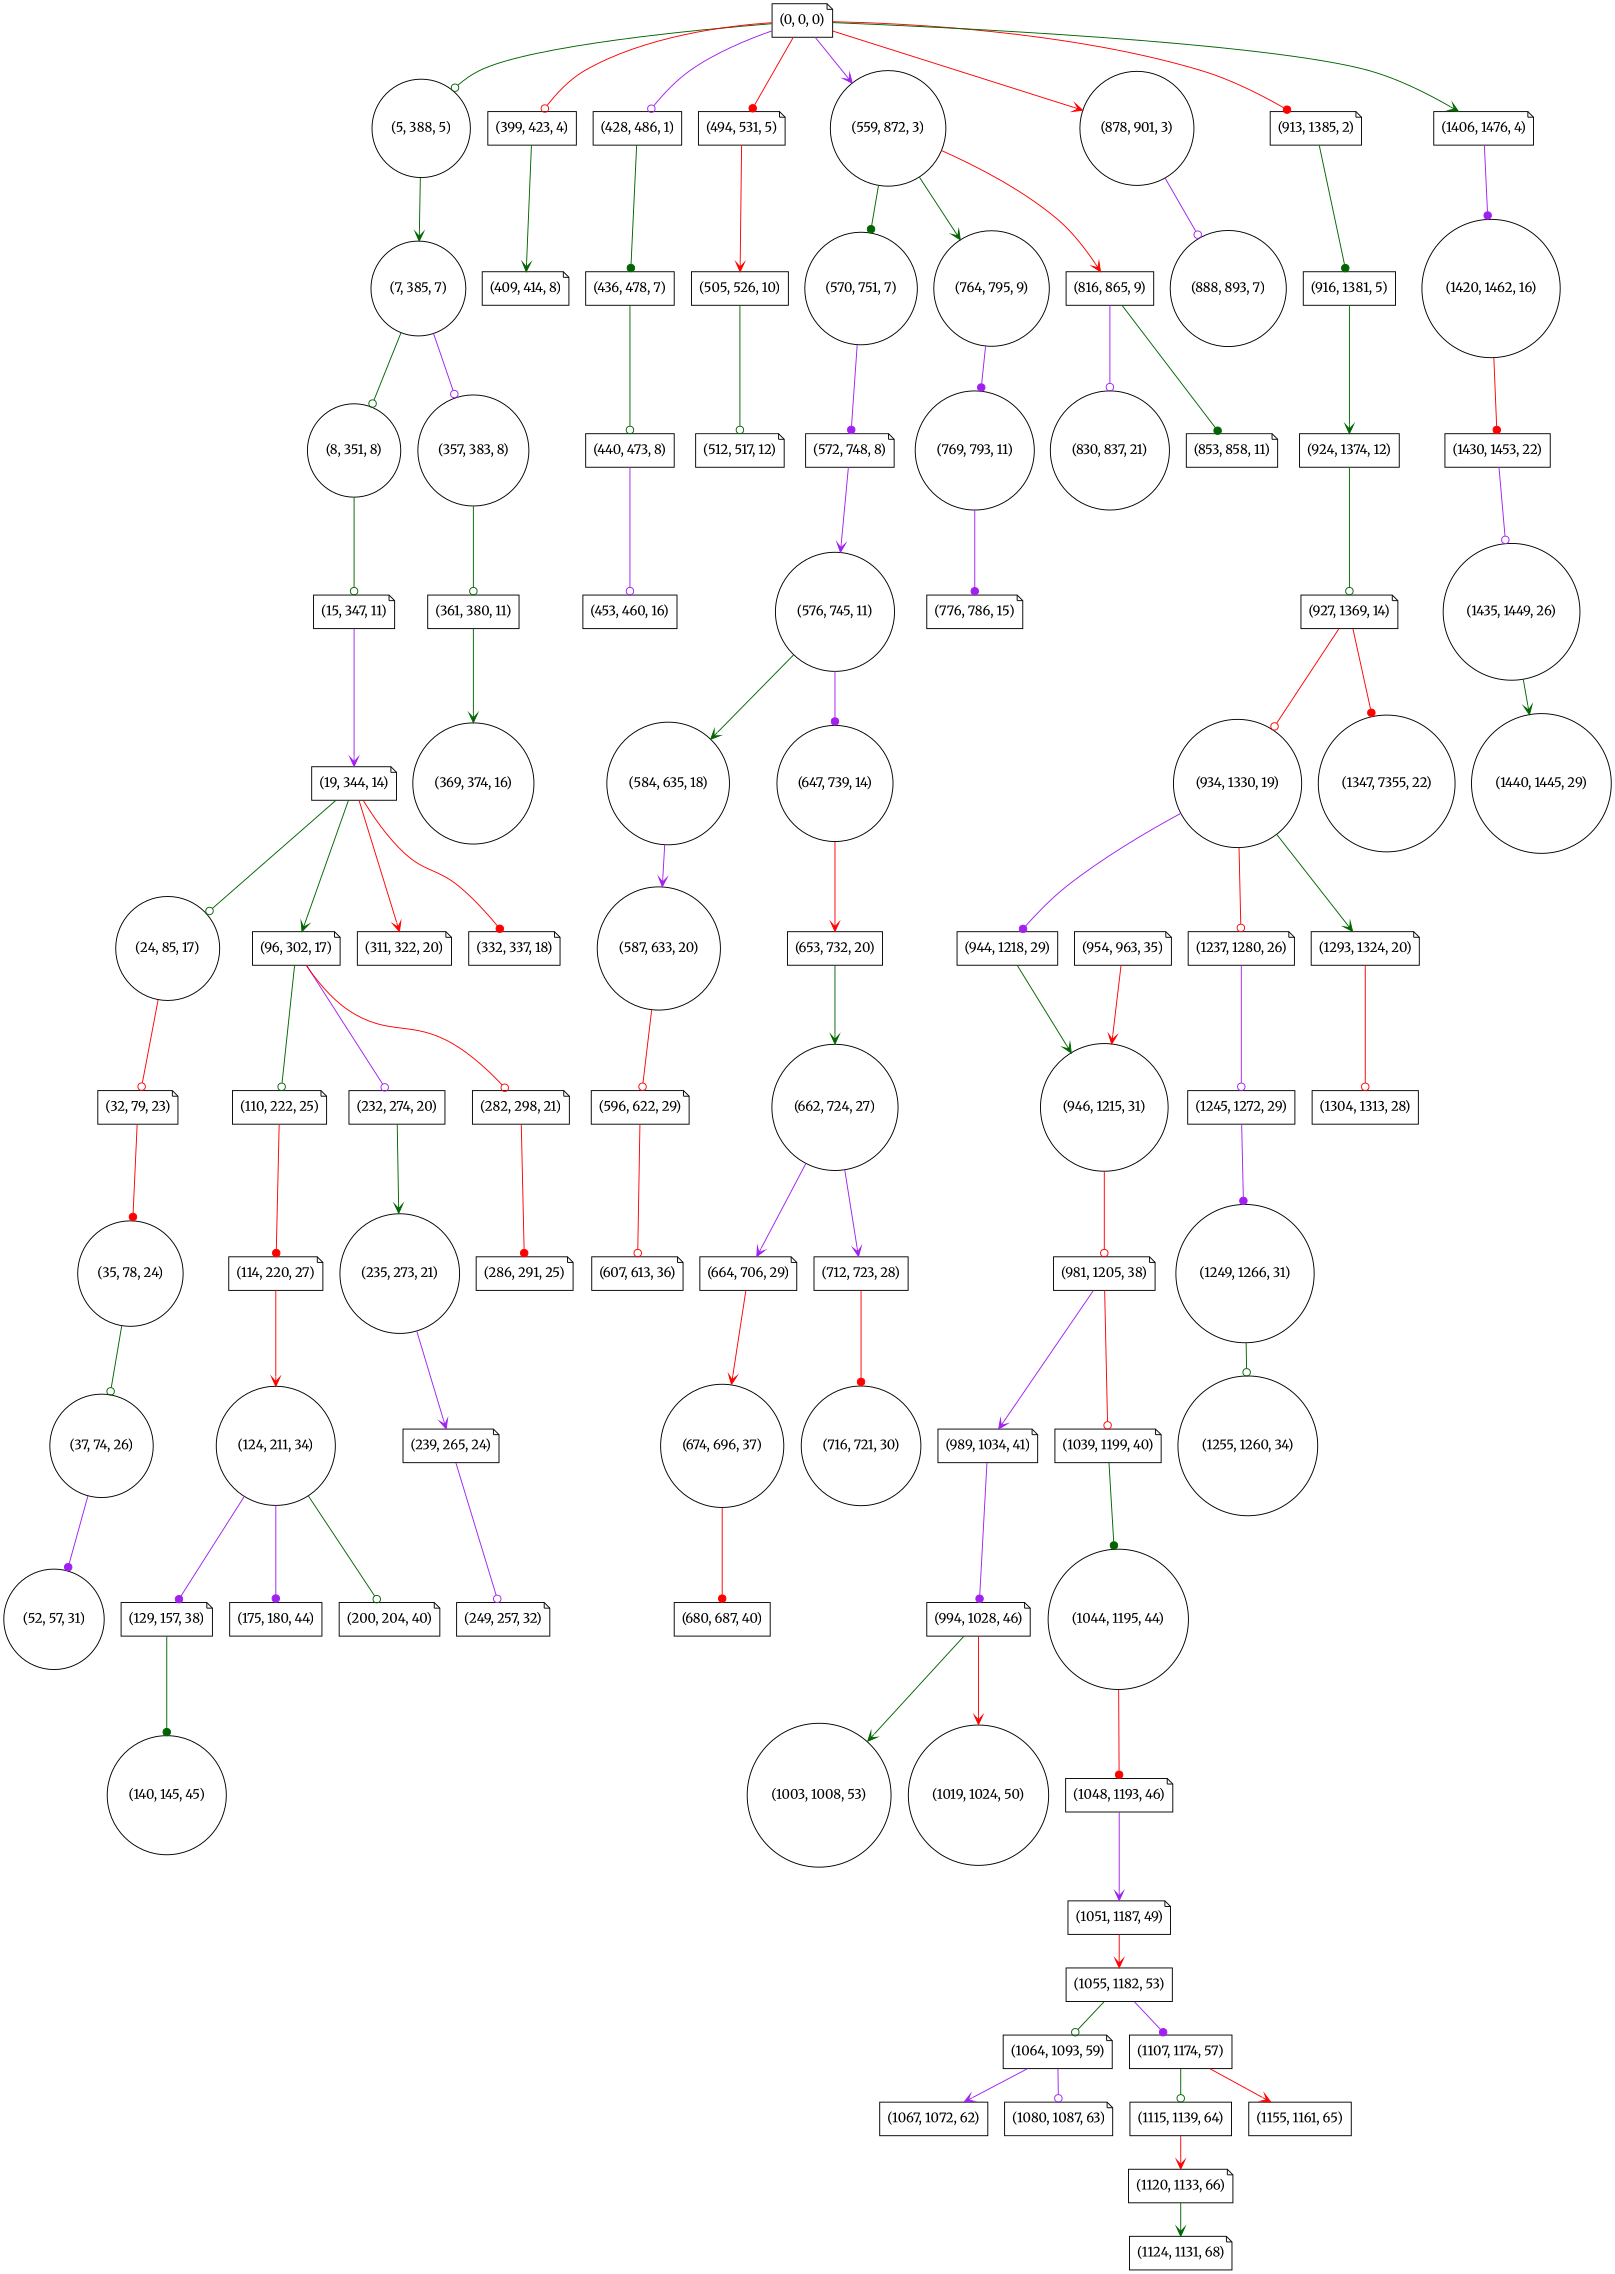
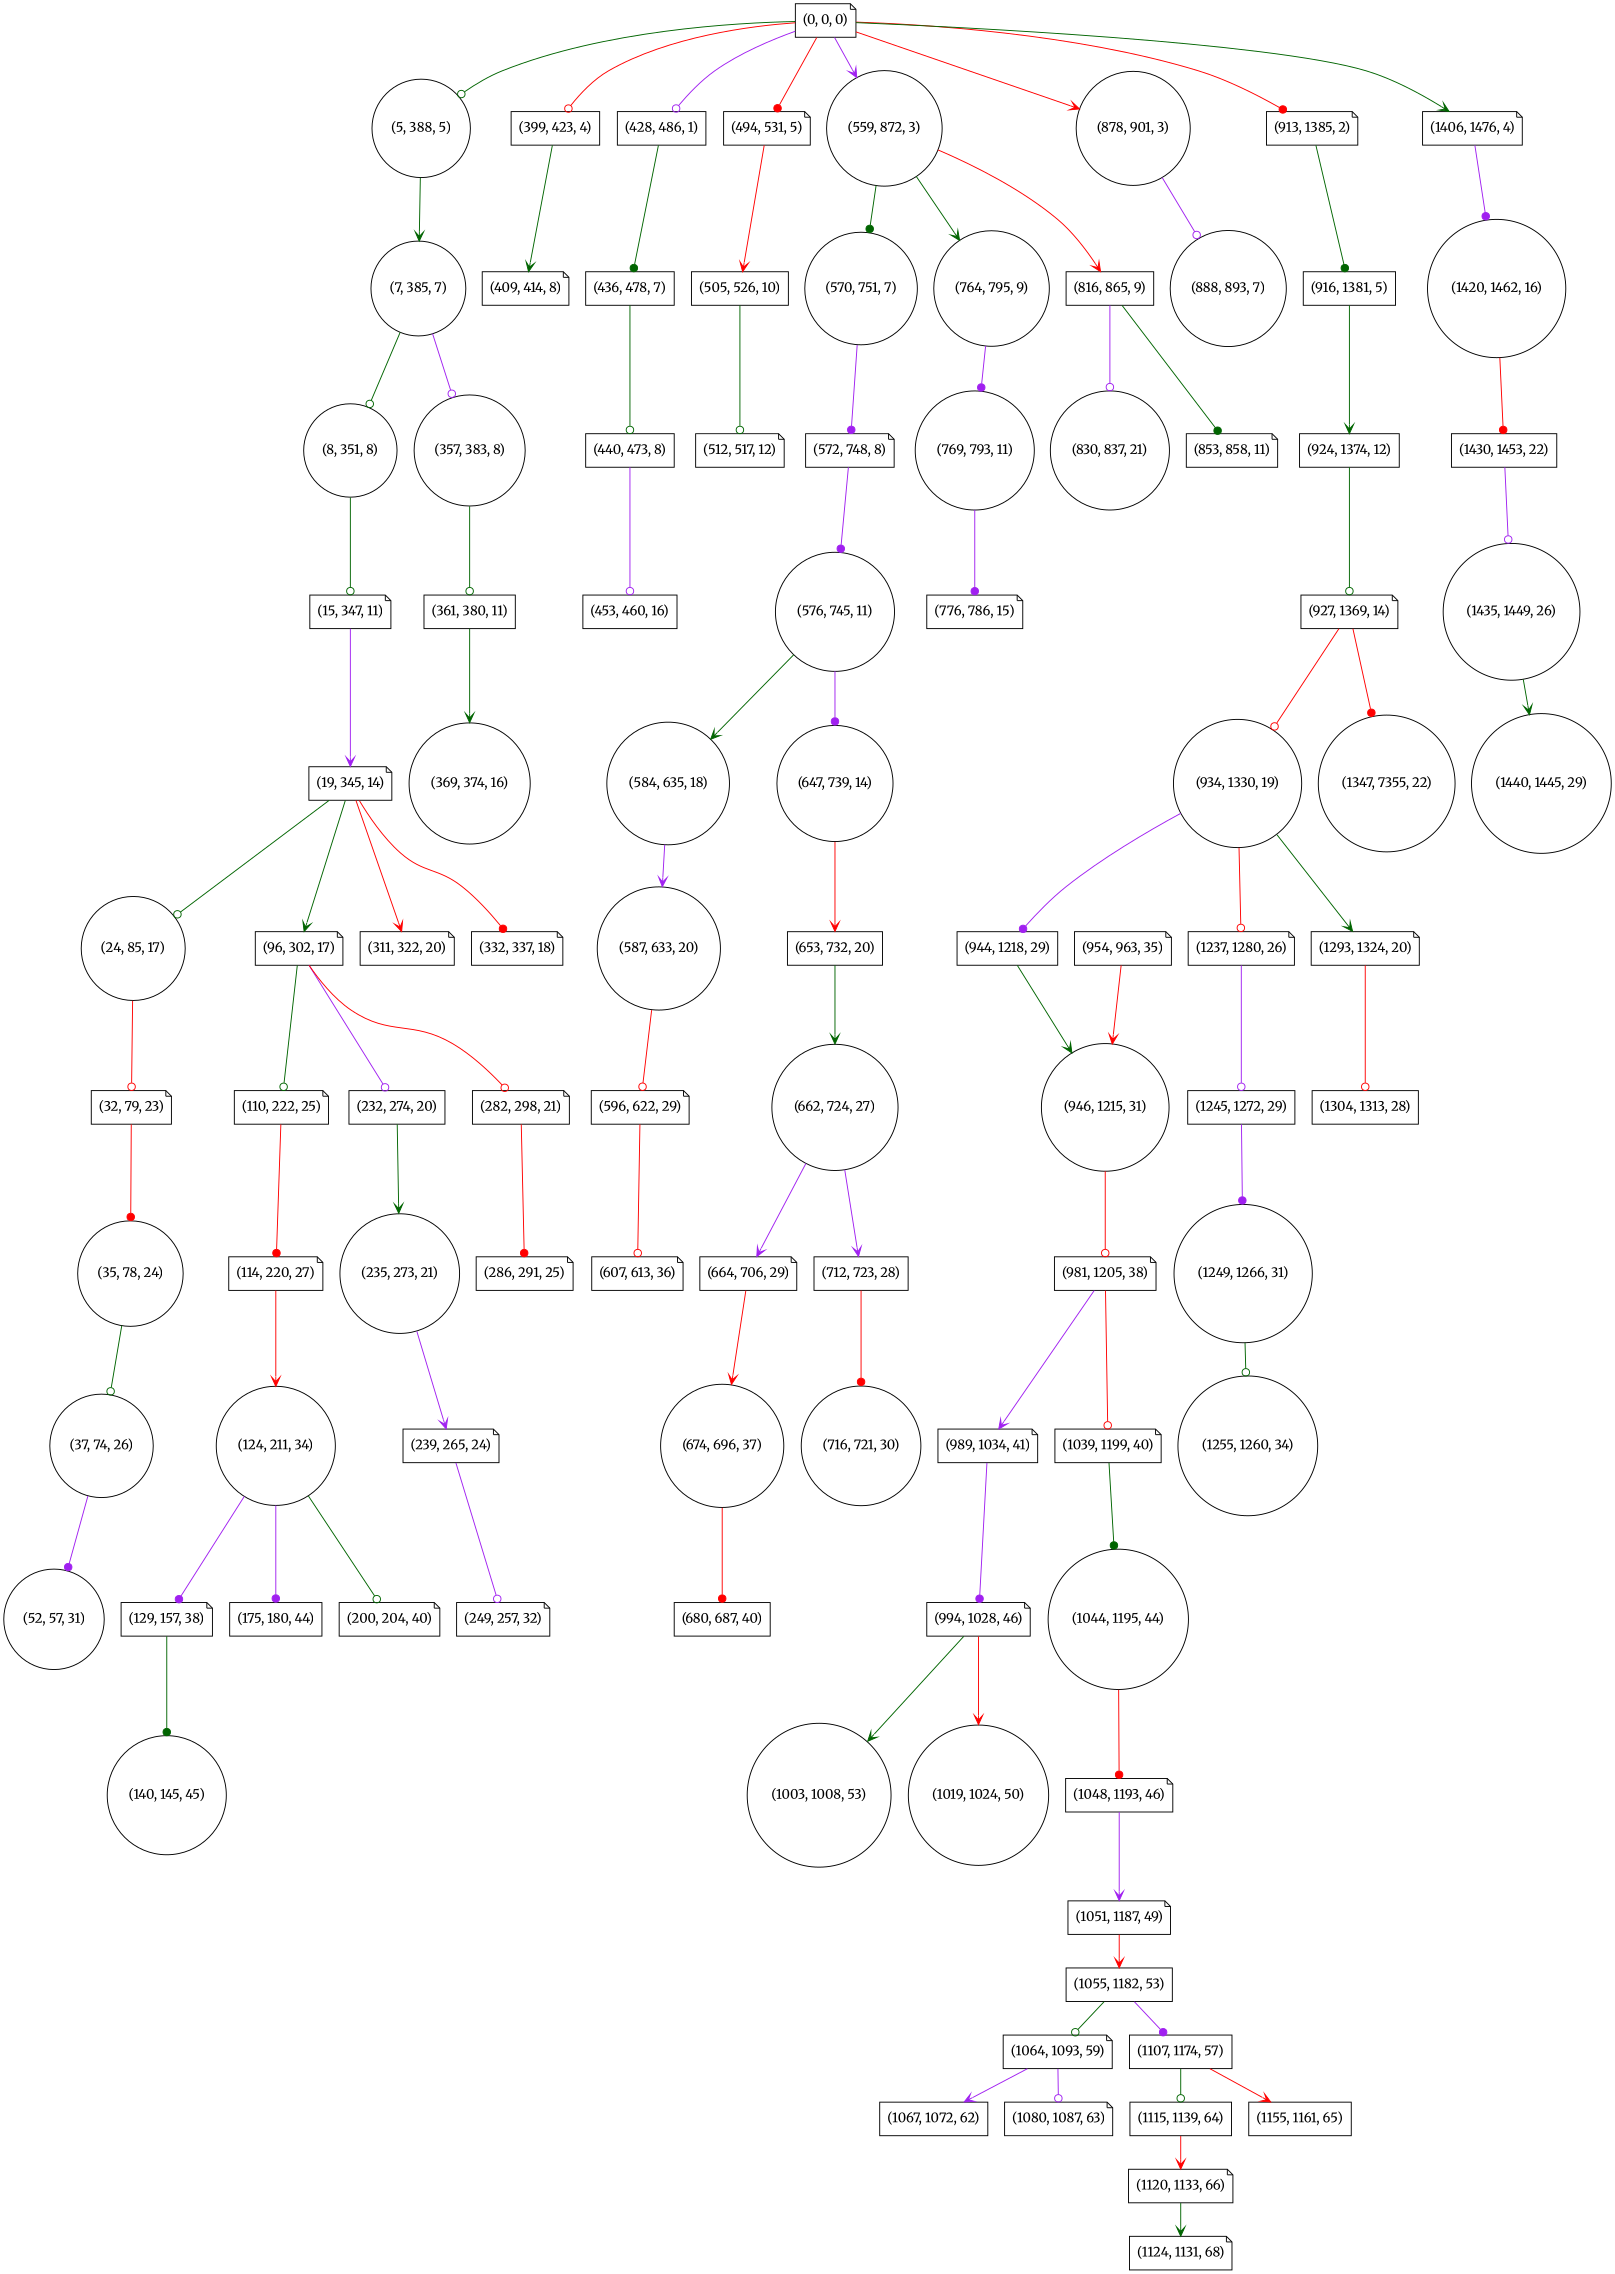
edge "(572, 748, 8)" -> "(576, 745, 11)": arrowhead vee -> dot
node "(19, 344, 14)": label "(19, 344, 14)" -> "(19, 345, 14)"
